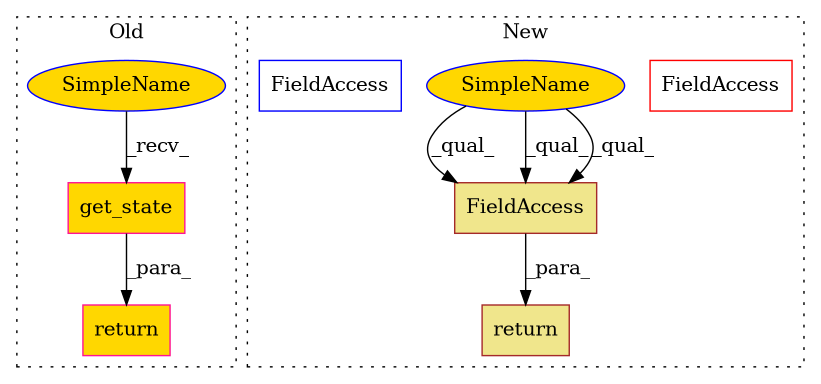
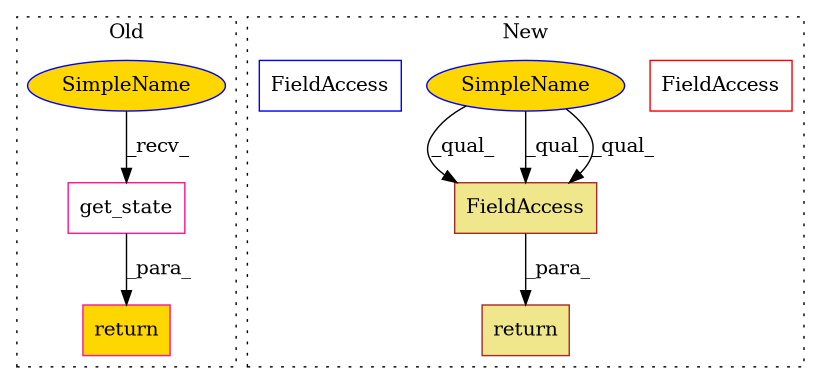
node "get_state": fillcolor gold -> white
